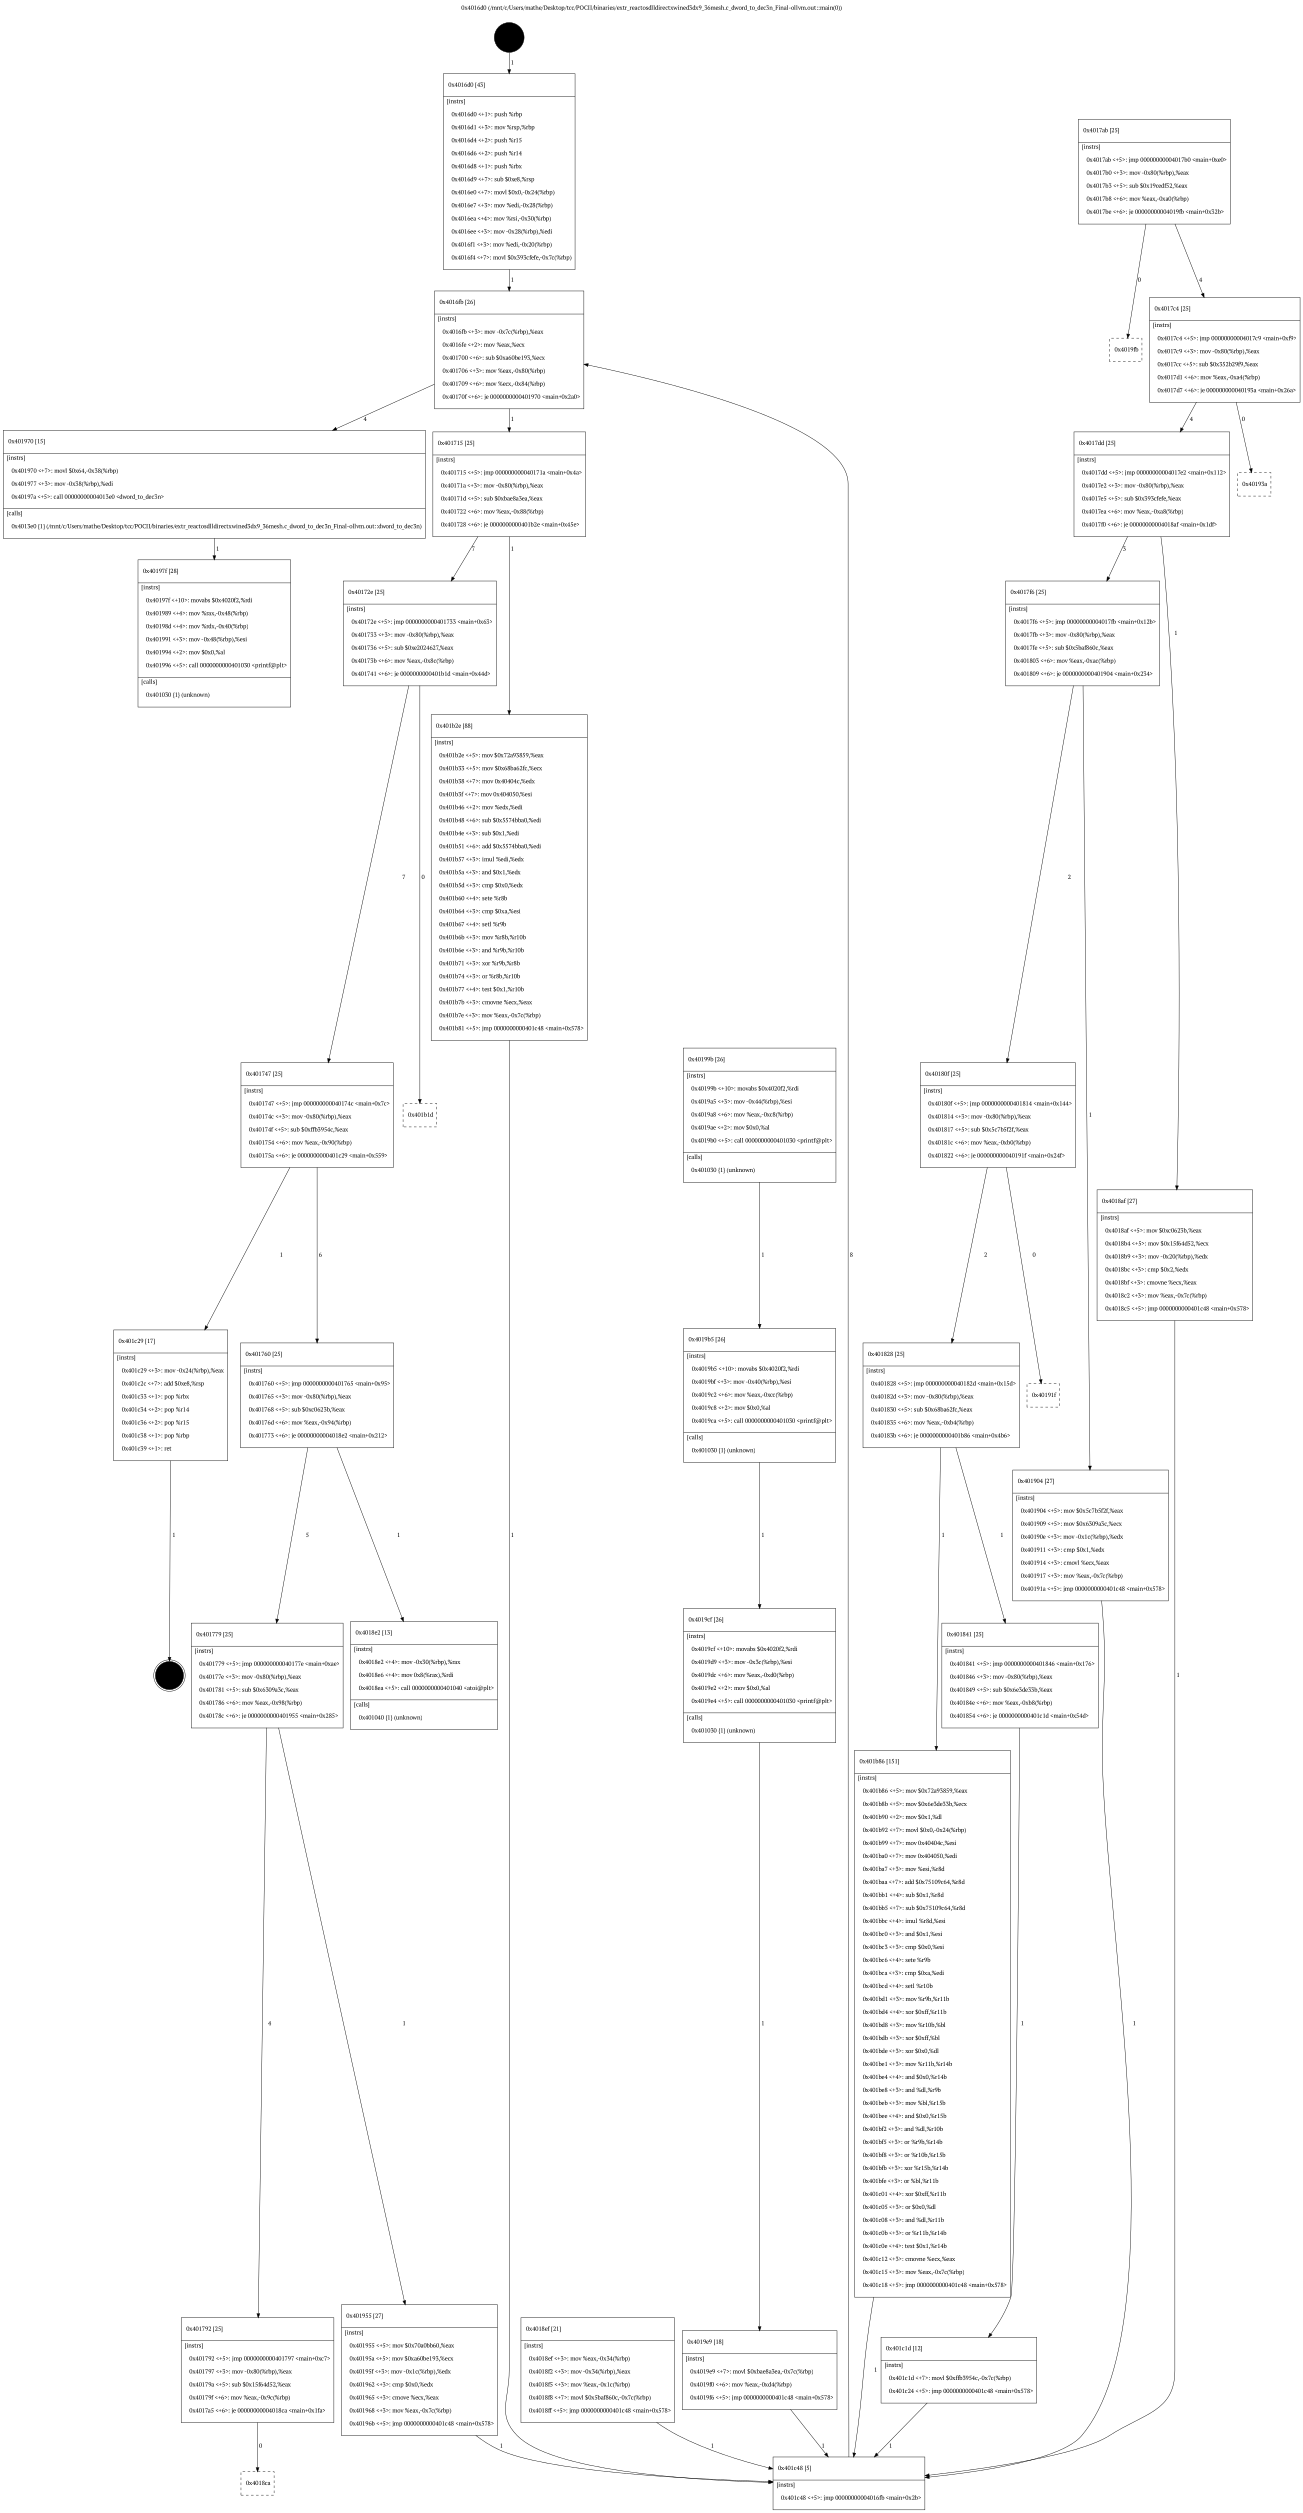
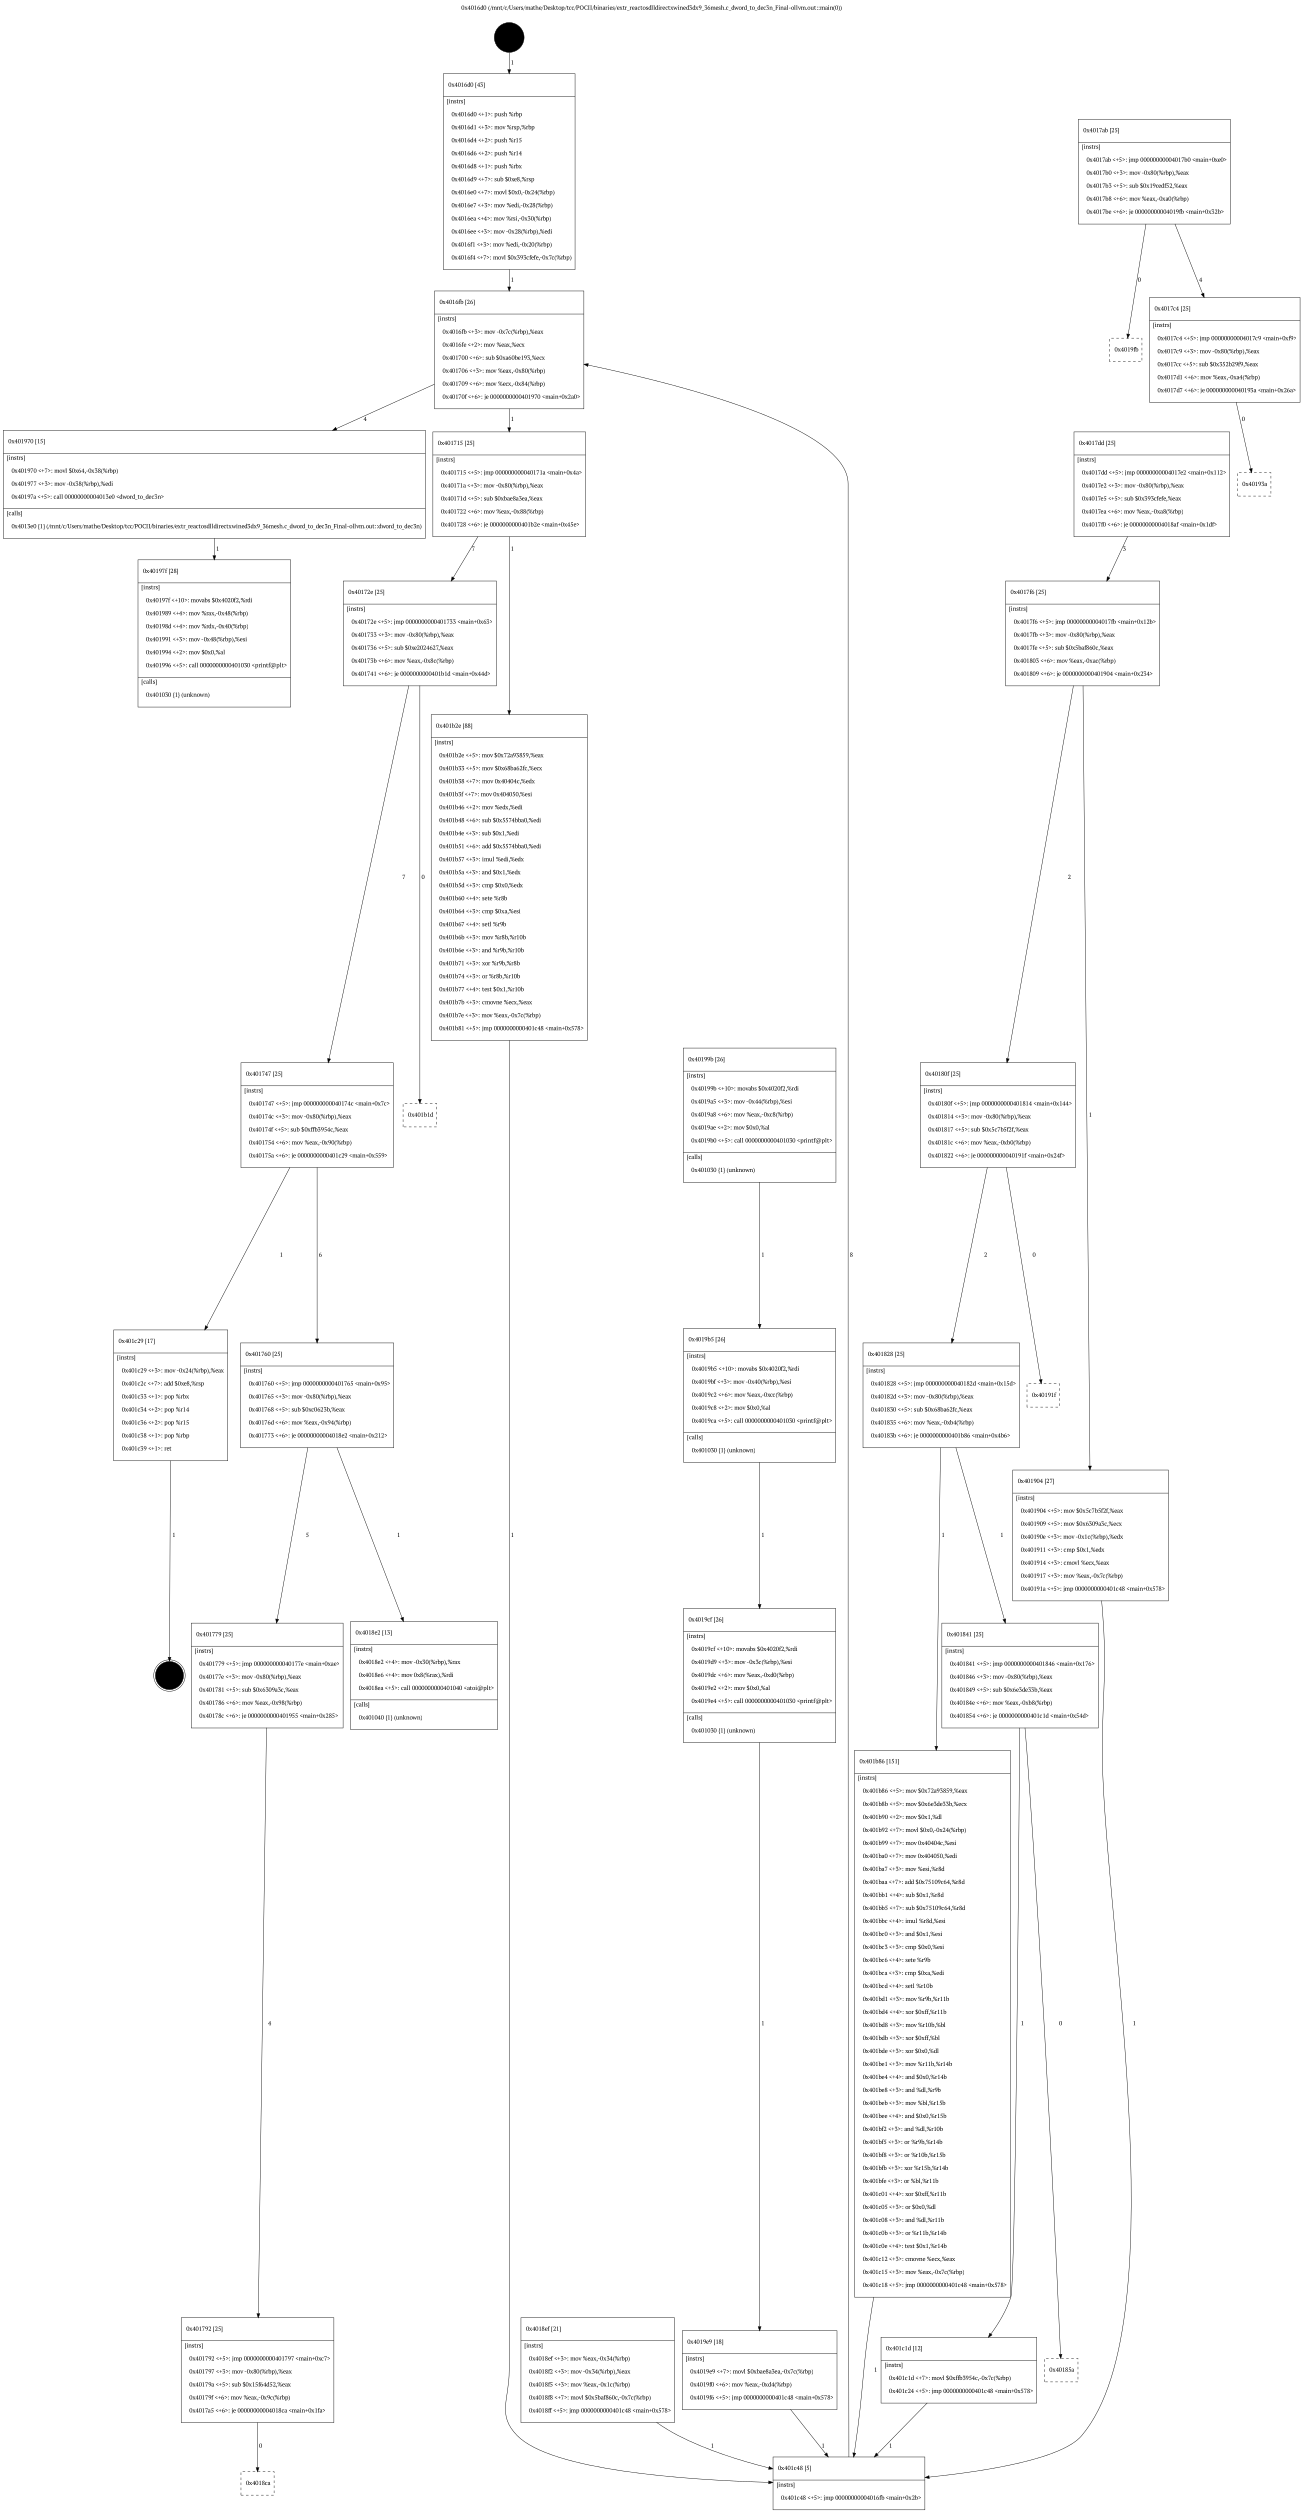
edge "0x4017c4 [25]" -> "0x4017dd [25]": removed, label "4"
node "0x4018af [27]": removed
node "0x401955 [27]": removed
node "0x40185a": added
